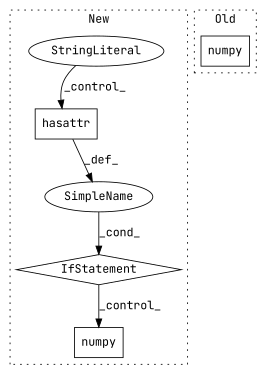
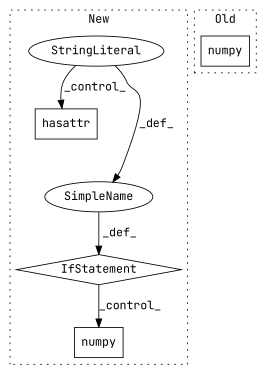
edge "hasattr" -> "SimpleName": now "StringLiteral" -> "SimpleName"
edge "SimpleName" -> "IfStatement": label "_cond_" -> "_def_"
